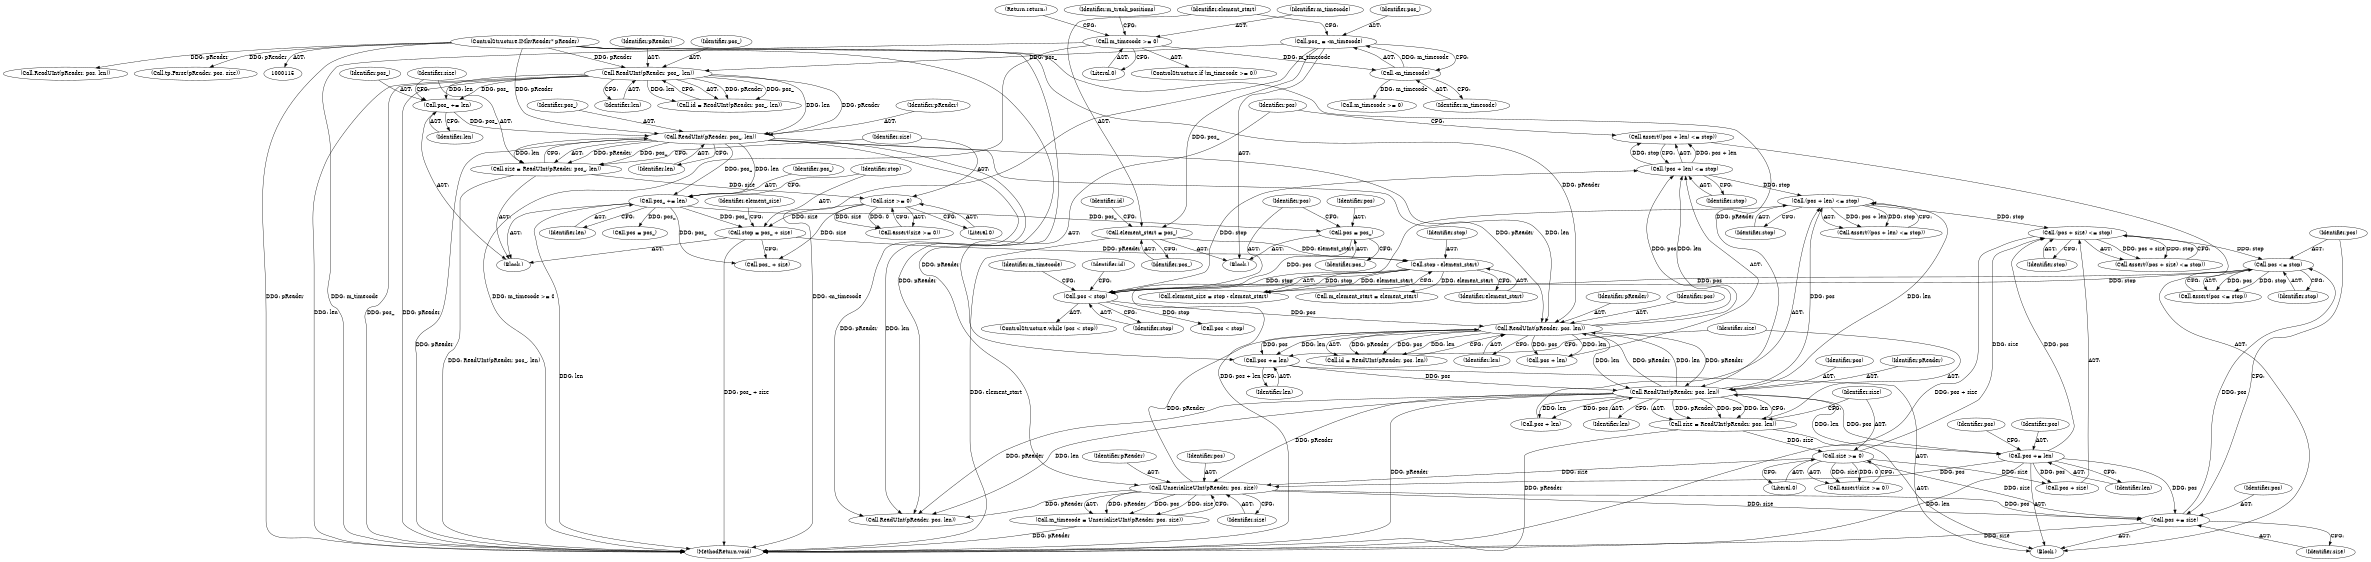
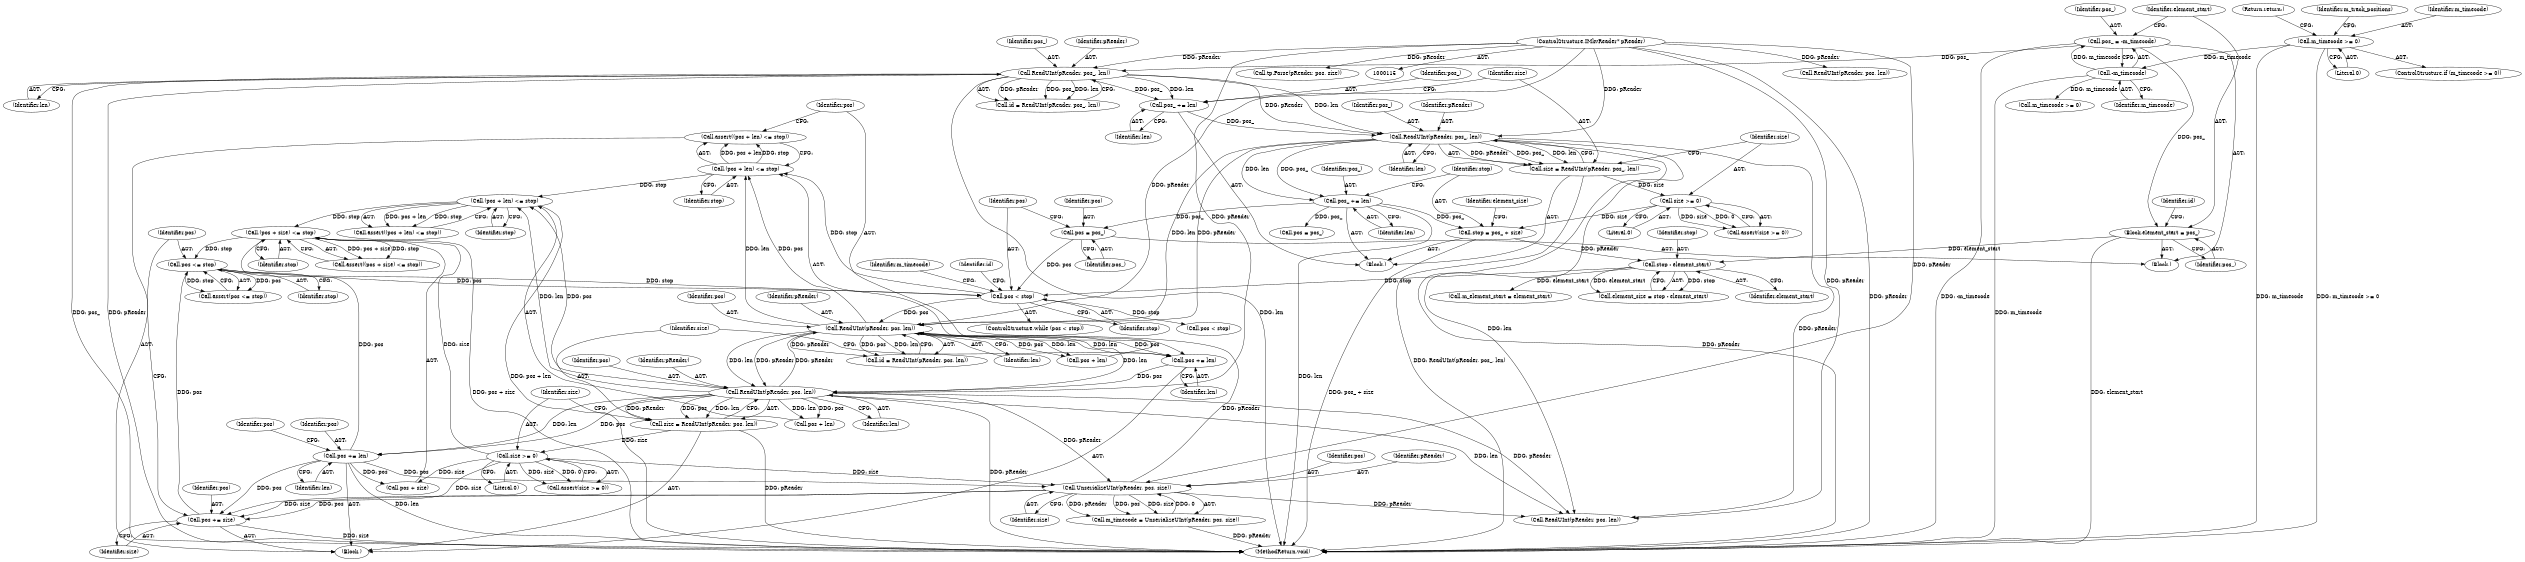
node "(Call,element_start = pos_)": label "(Call,element_start = pos_)" -> "(Block,element_start = pos_)"
node "(Call,pos_ + size)": removed
edge "(Call,m_timecode = UnserializeUInt(pReader, pos, size))" -> "(Call,UnserializeUInt(pReader, pos, size))": label "CFG: " -> "DDG: 0"
edge "(Call,-m_timecode)" -> "(MethodReturn,void)": added, label "DDG: m_timecode"
